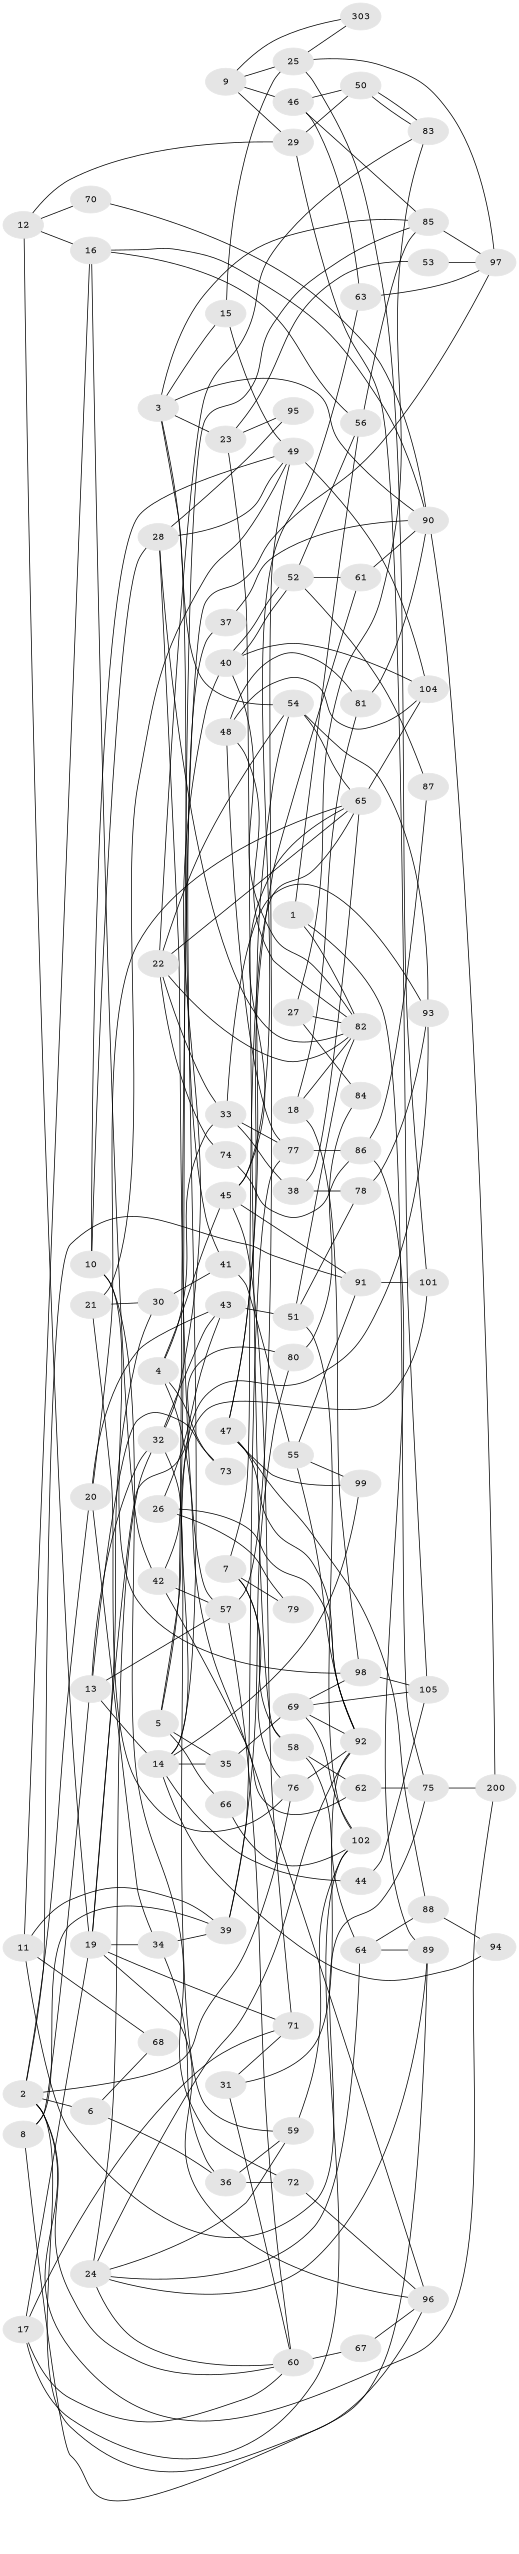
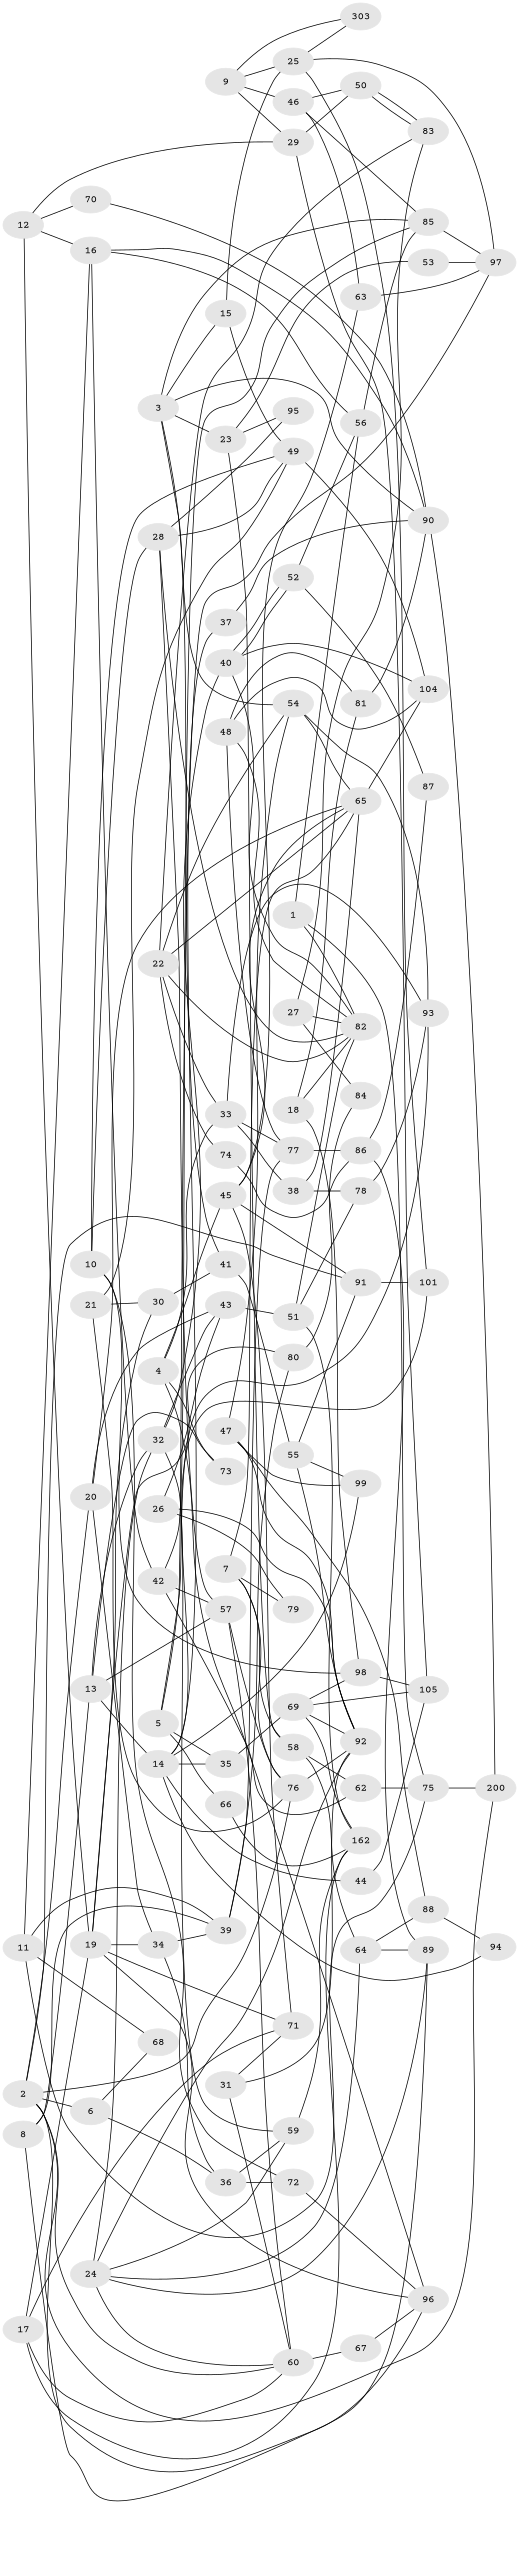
node "61": removed
edge "49" -- "57": now "76" -- "57"
node "102": label "102" -> "162"
